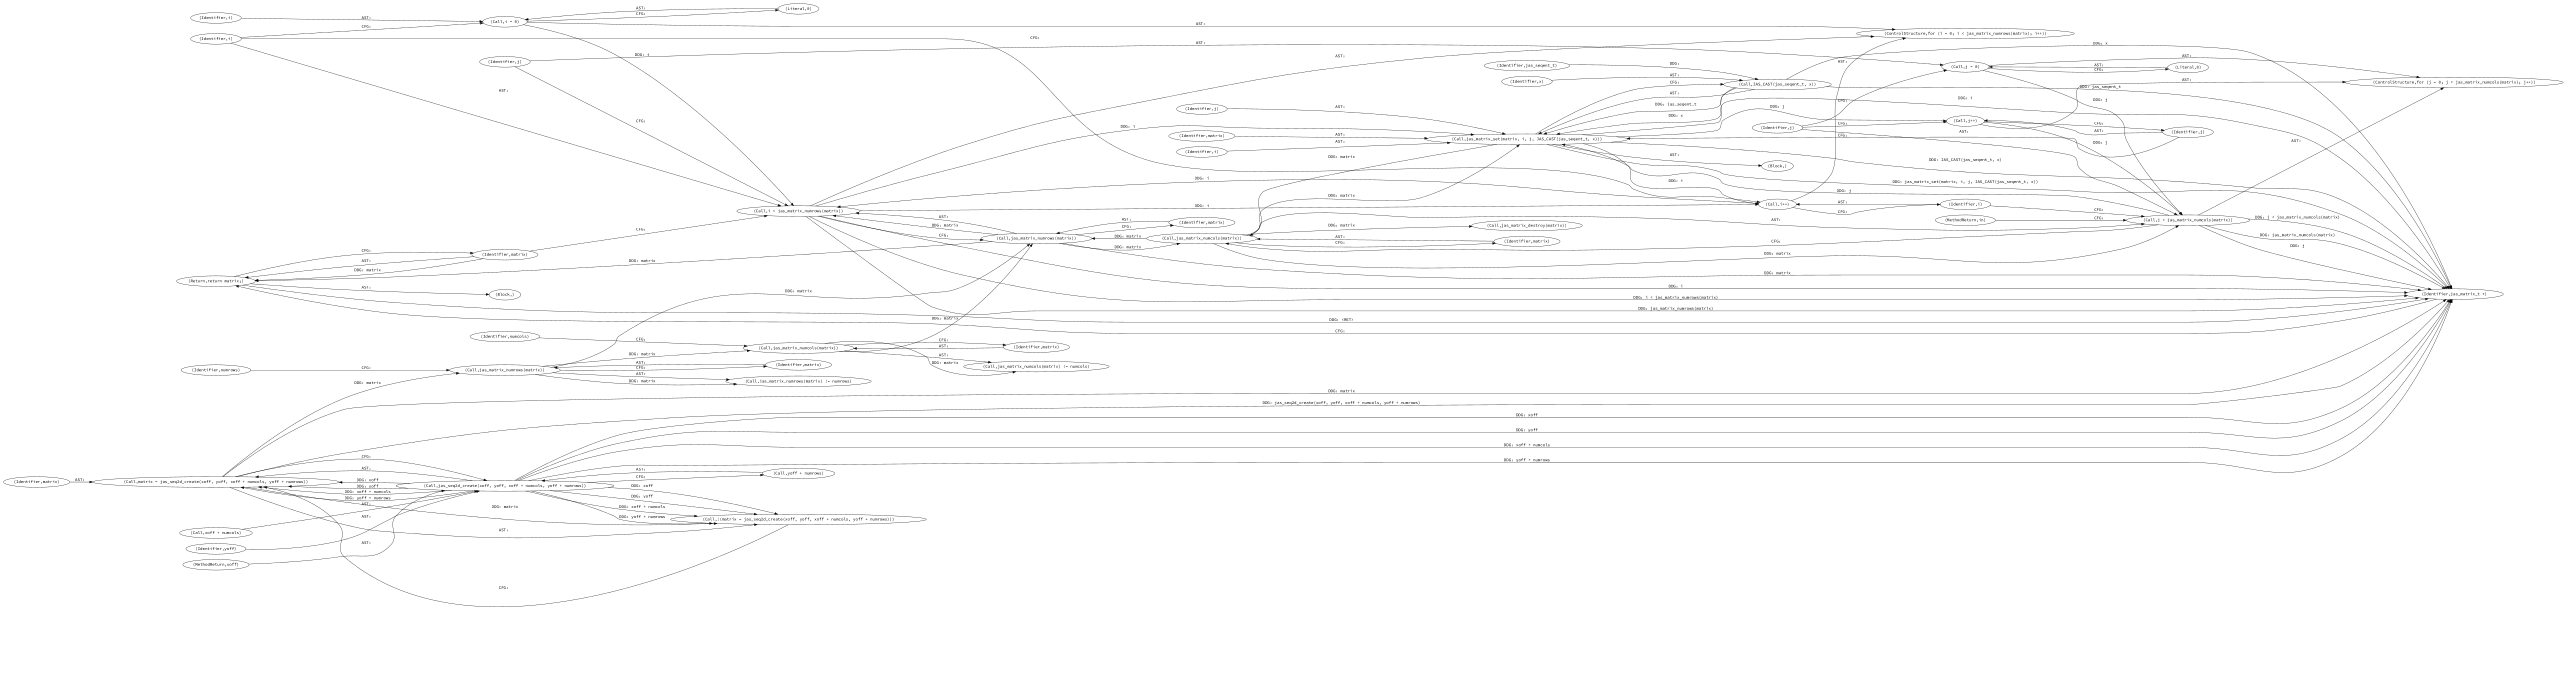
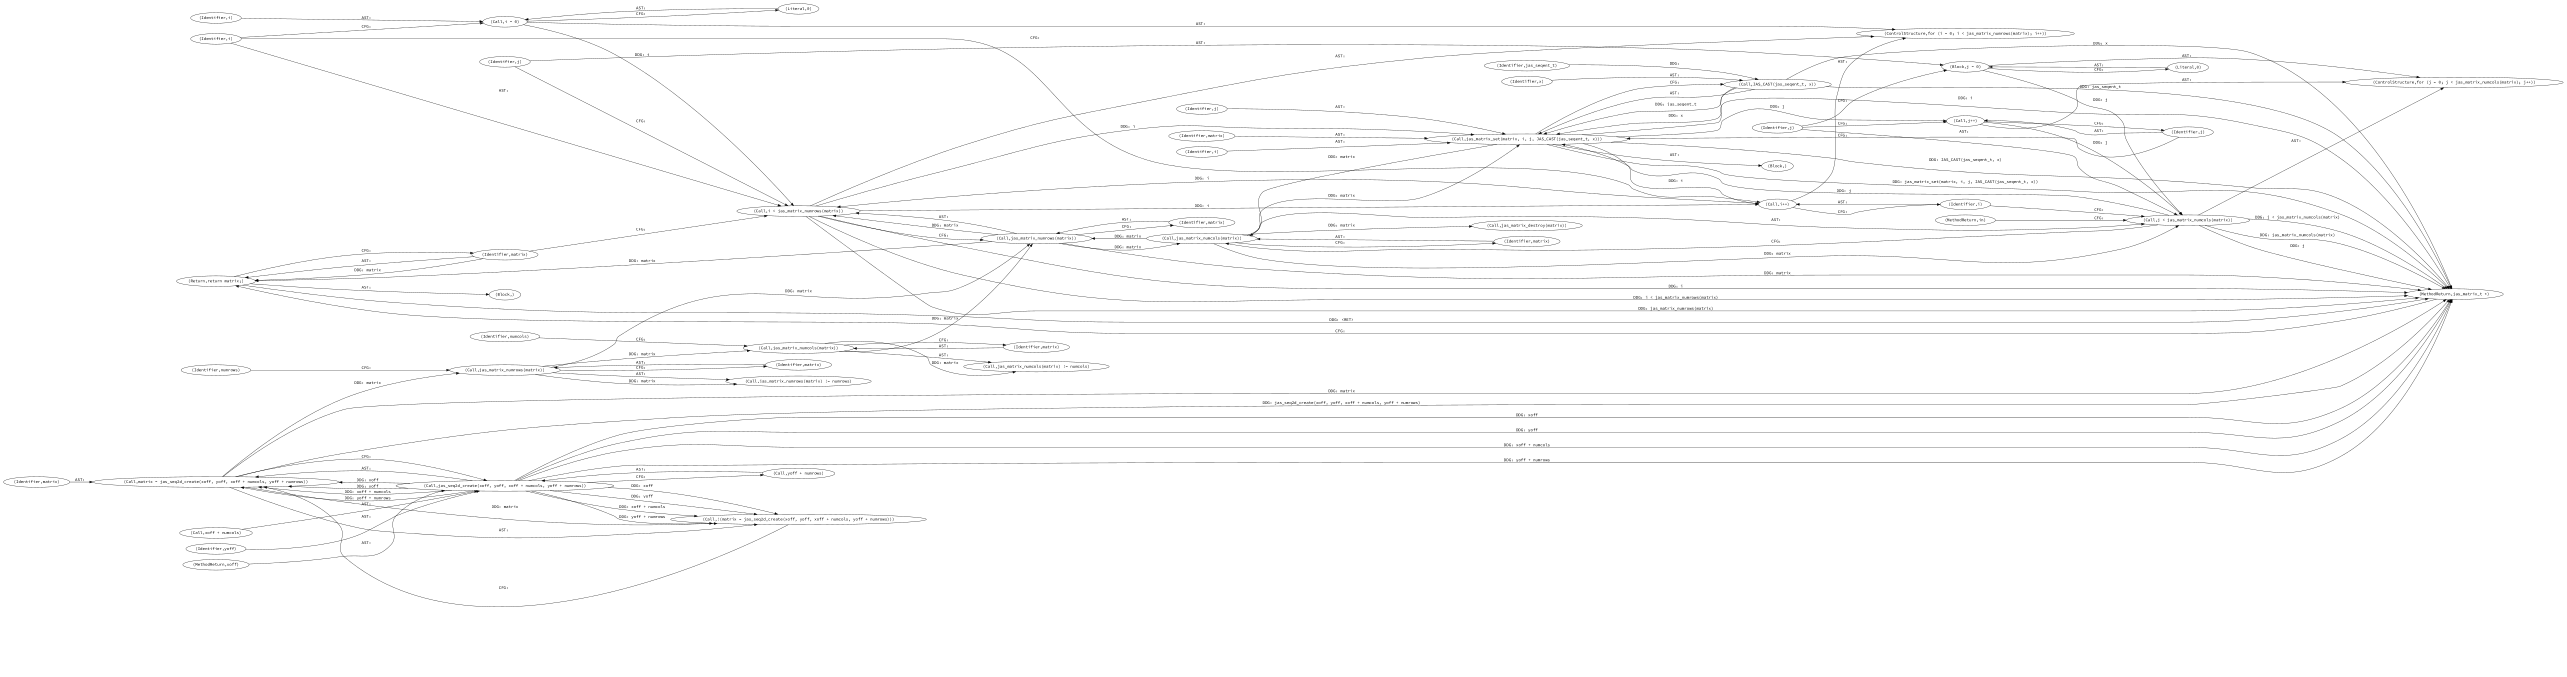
node "(Call,j = 0)": label "(Call,j = 0)" -> "(Block,j = 0)"
node "(Identifier,jas_matrix_t *)": label "(Identifier,jas_matrix_t *)" -> "(MethodReturn,jas_matrix_t *)"
